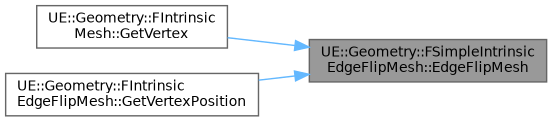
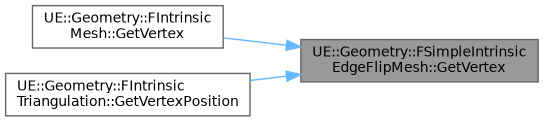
node "UE::Geometry::FSimpleIntrinsic EdgeFlipMesh::EdgeFlipMesh": label "UE::Geometry::FSimpleIntrinsic EdgeFlipMesh::EdgeFlipMesh" -> "UE::Geometry::FSimpleIntrinsic EdgeFlipMesh::GetVertex"
node "UE::Geometry::FIntrinsic EdgeFlipMesh::GetVertexPosition": label "UE::Geometry::FIntrinsic EdgeFlipMesh::GetVertexPosition" -> "UE::Geometry::FIntrinsic Triangulation::GetVertexPosition"
